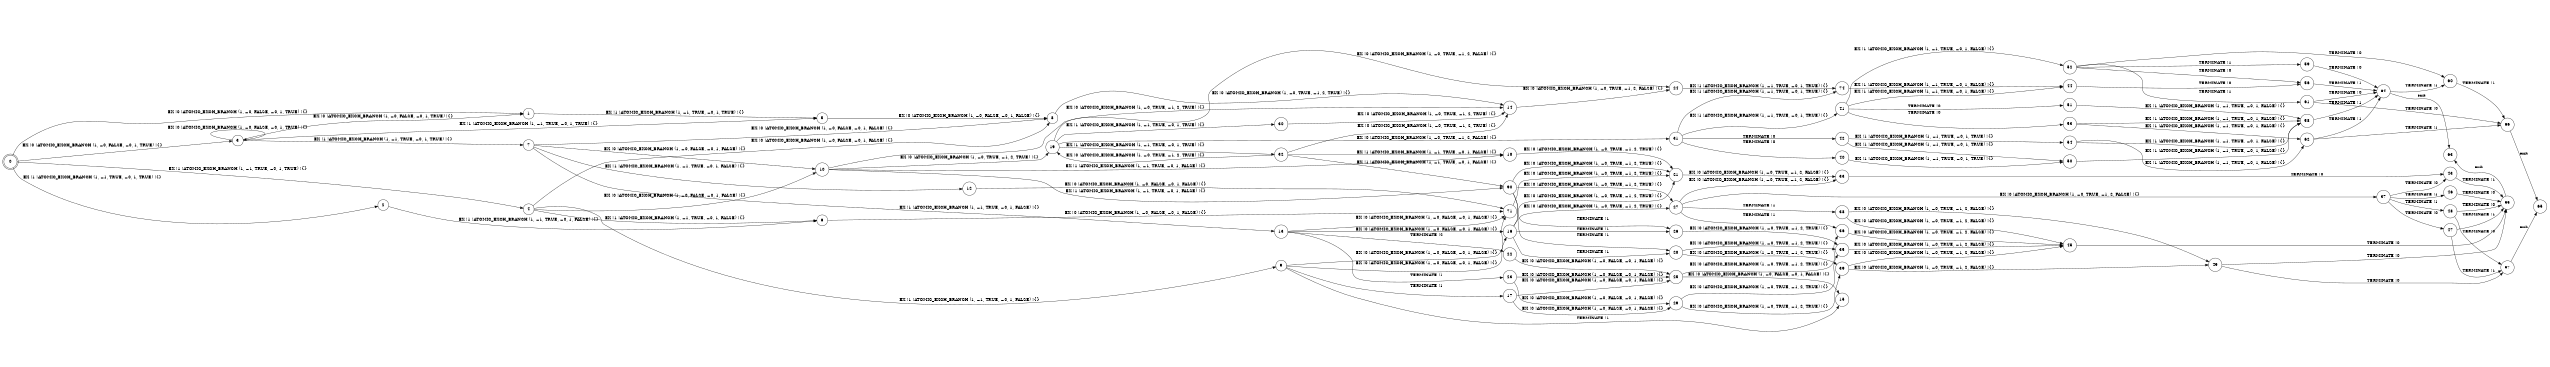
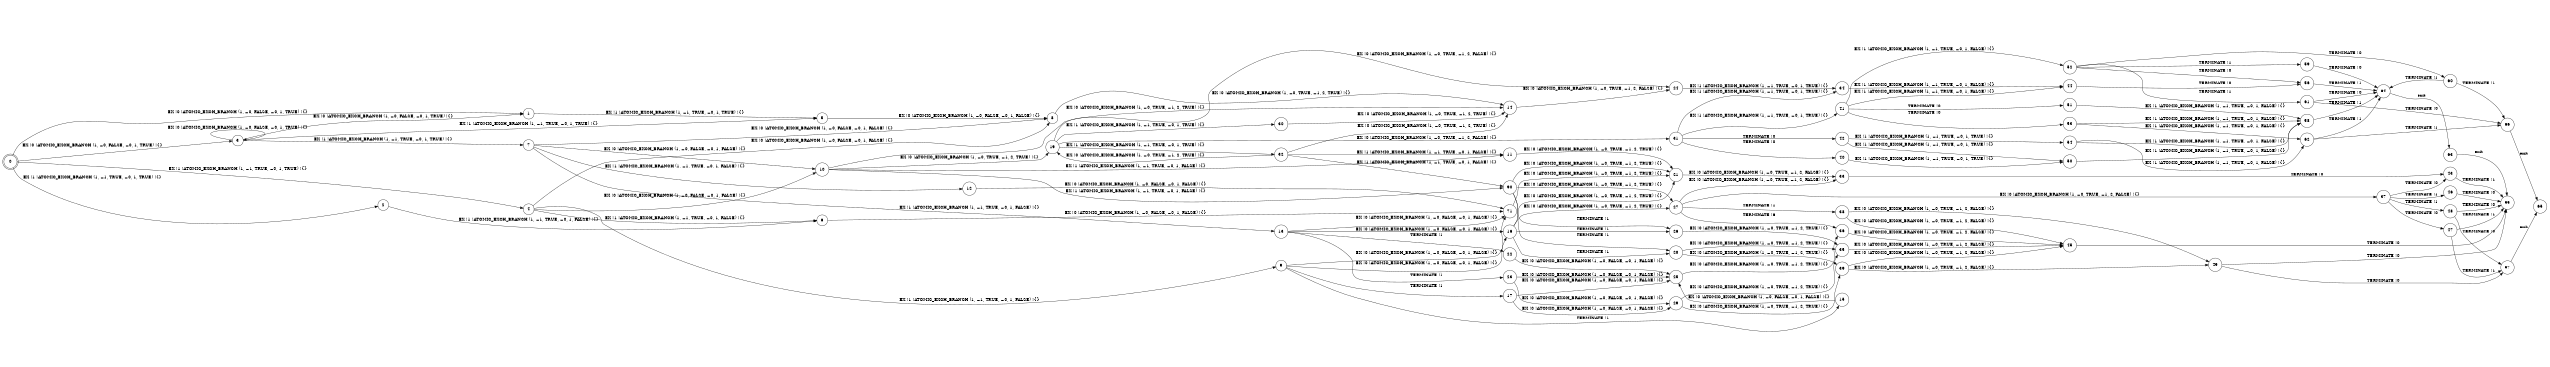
node "74": label "74" -> "34"
edge "64" -> "60": reversed
node "18": label "18" -> "11"
edge "55" -> "63": reversed
edge "27" -> "36": label "TERMINATE !1" -> "TERMINATE !6"
edge "13" -> "22": label "TERMINATE !2" -> "TERMINATE !1"
edge "25" -> "15": reversed
